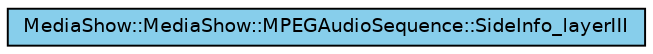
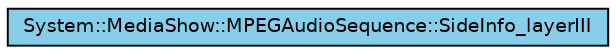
node "MediaShow::MediaShow::MPEGAudioSequence::SideInfo_layerIII": label "MediaShow::MediaShow::MPEGAudioSequence::SideInfo_layerIII" -> "System::MediaShow::MPEGAudioSequence::SideInfo_layerIII"
